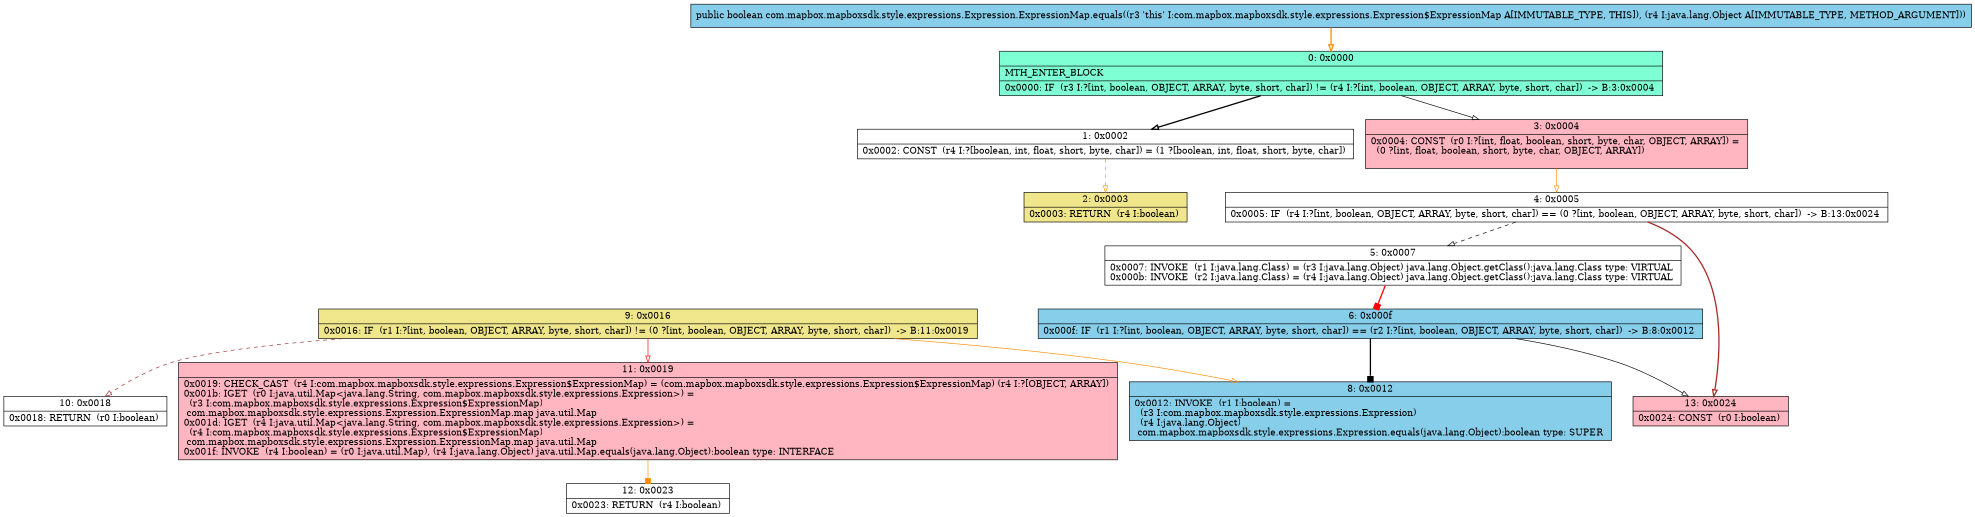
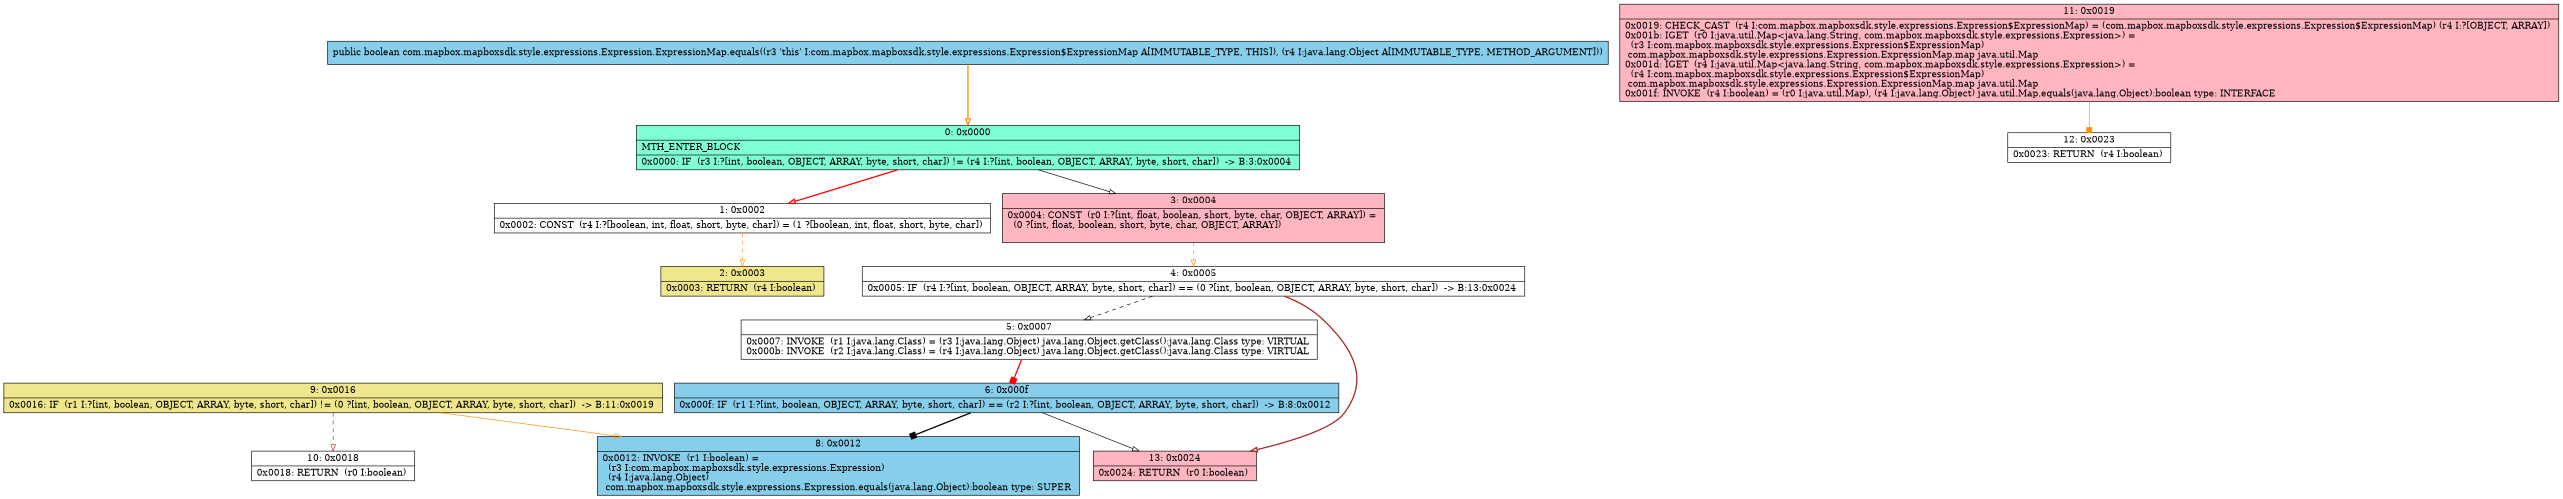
edge "0: 0x0000" -> "1: 0x0002": color black -> red
edge "3: 0x0004" -> "4: 0x0005": style solid -> dashed
edge "9: 0x0016" -> "11: 0x0019": removed
node "13: 0x0024": text "0x0024: CONST  (r0 I:boolean)" -> "0x0024: RETURN  (r0 I:boolean)"
